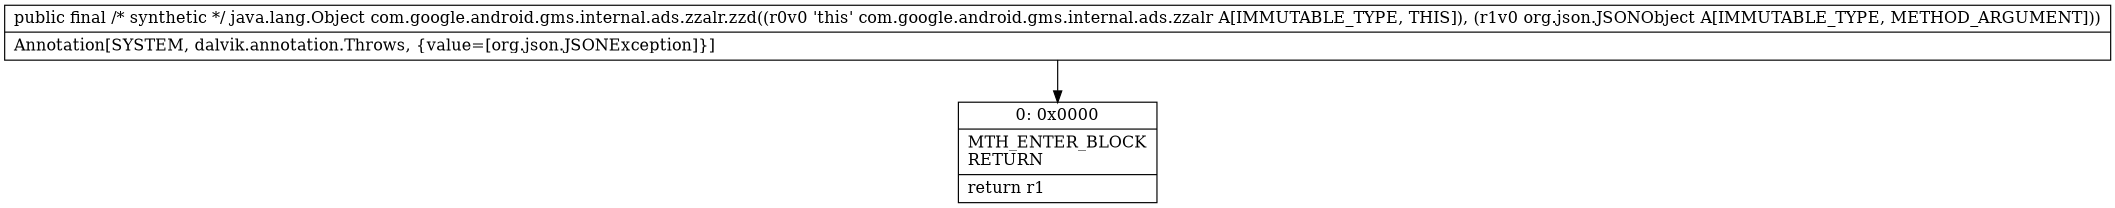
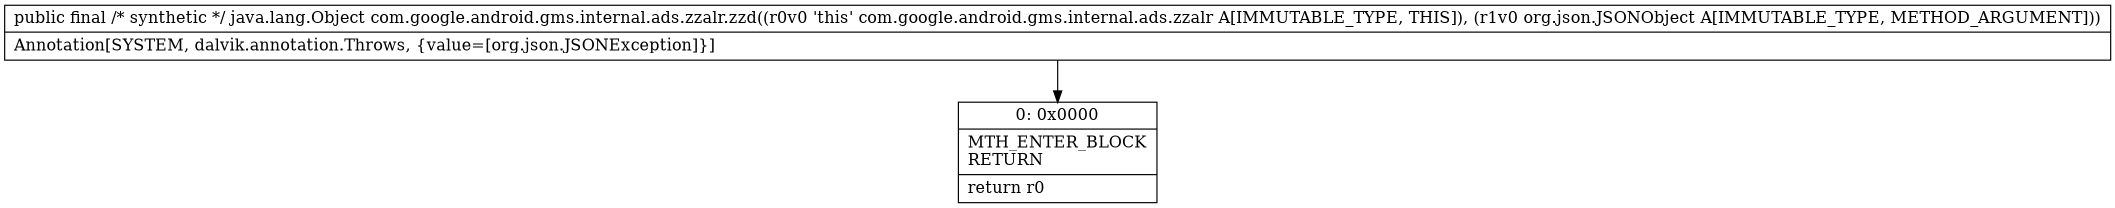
node "0: 0x0000": text "return r1" -> "return r0"
